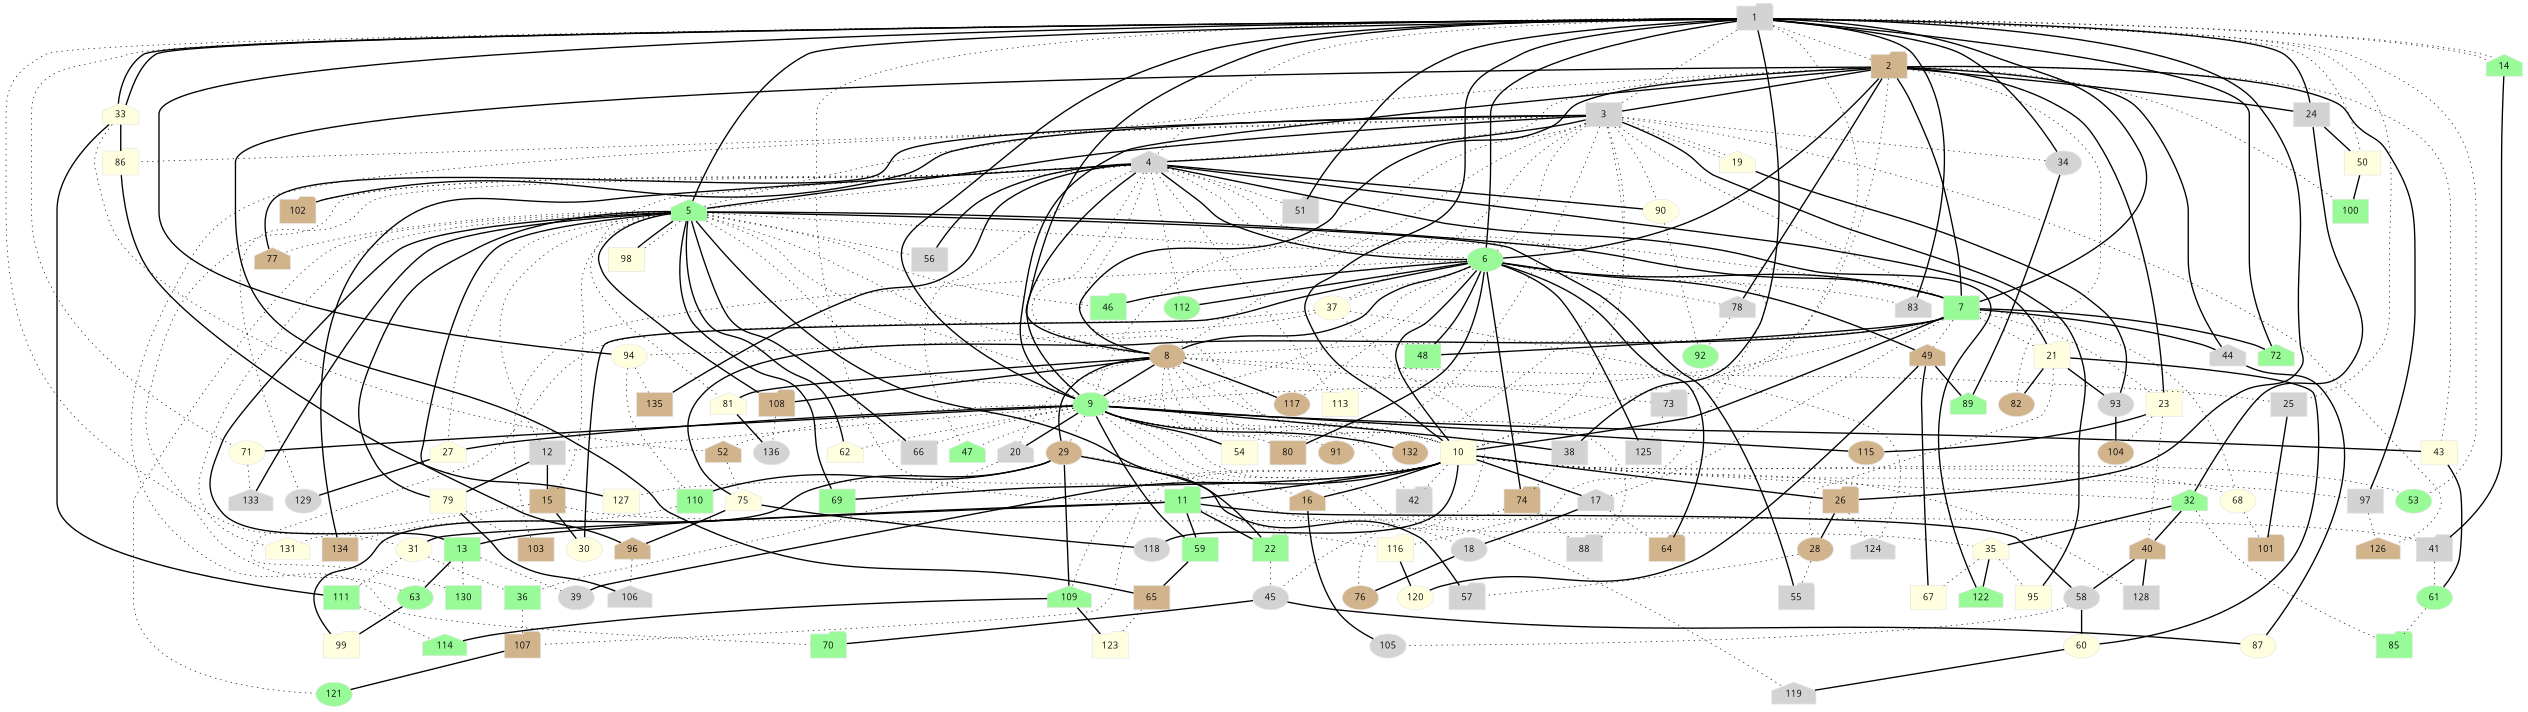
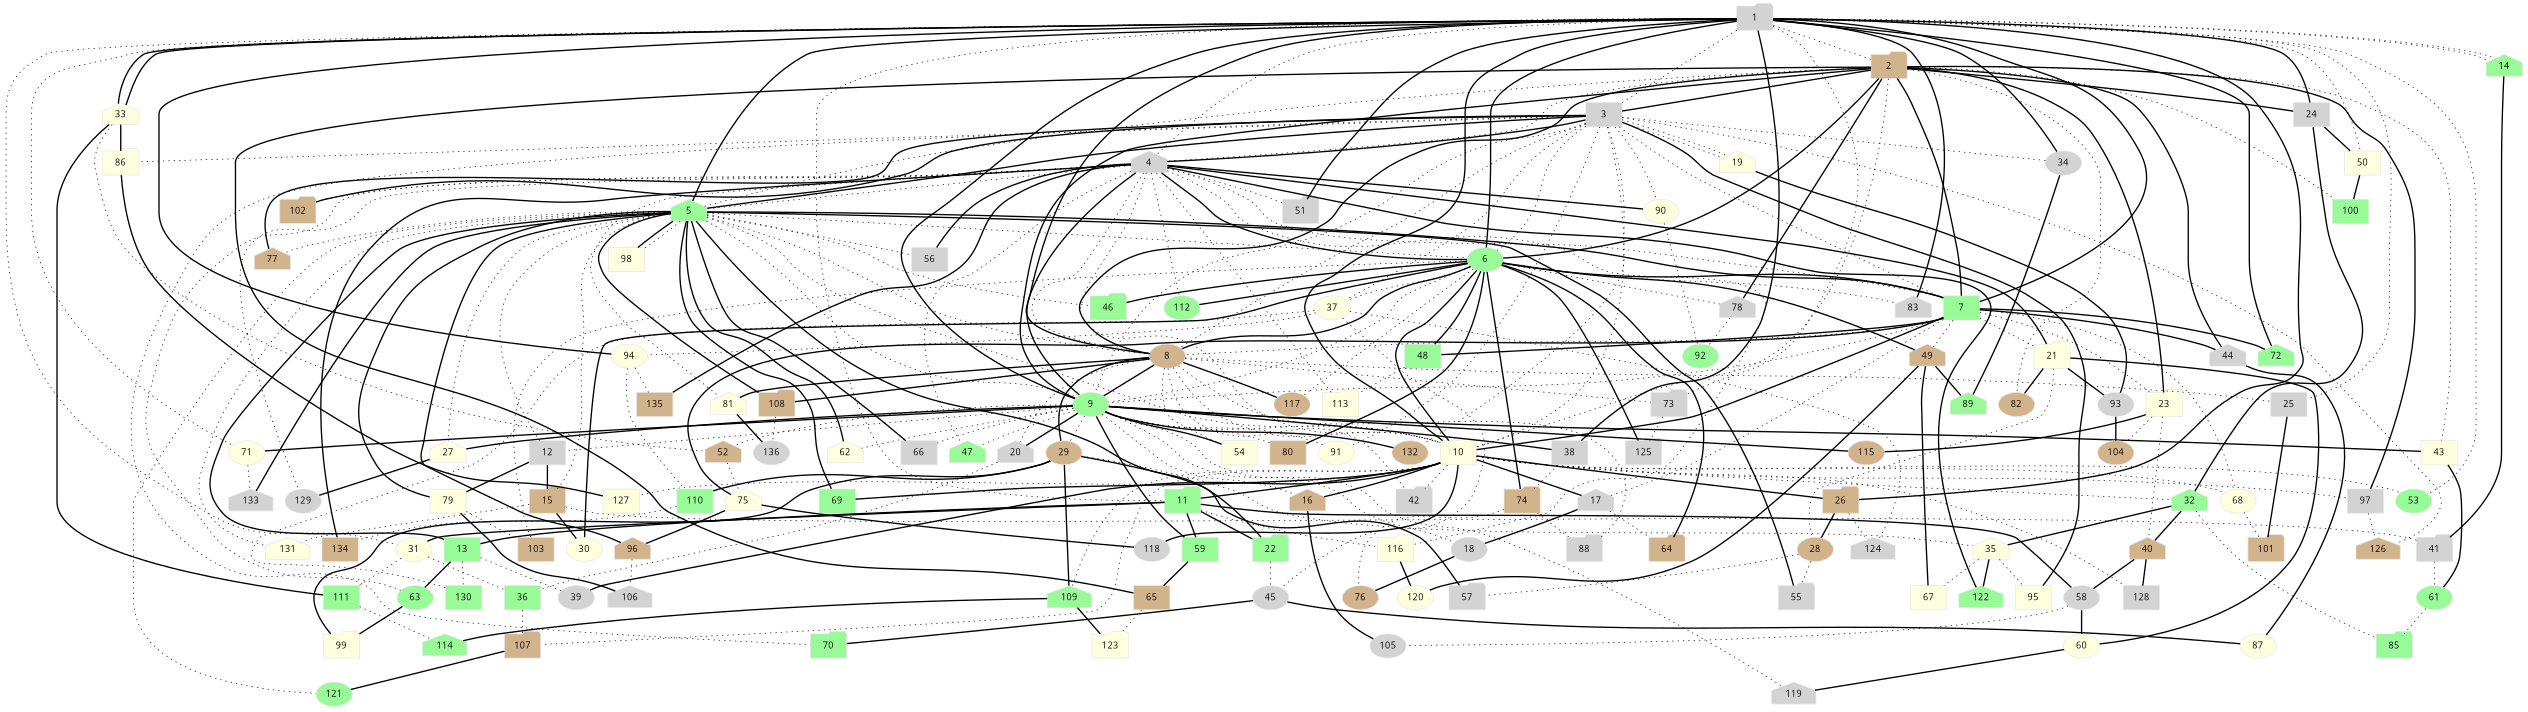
node "91": fillcolor tan -> lightyellow
